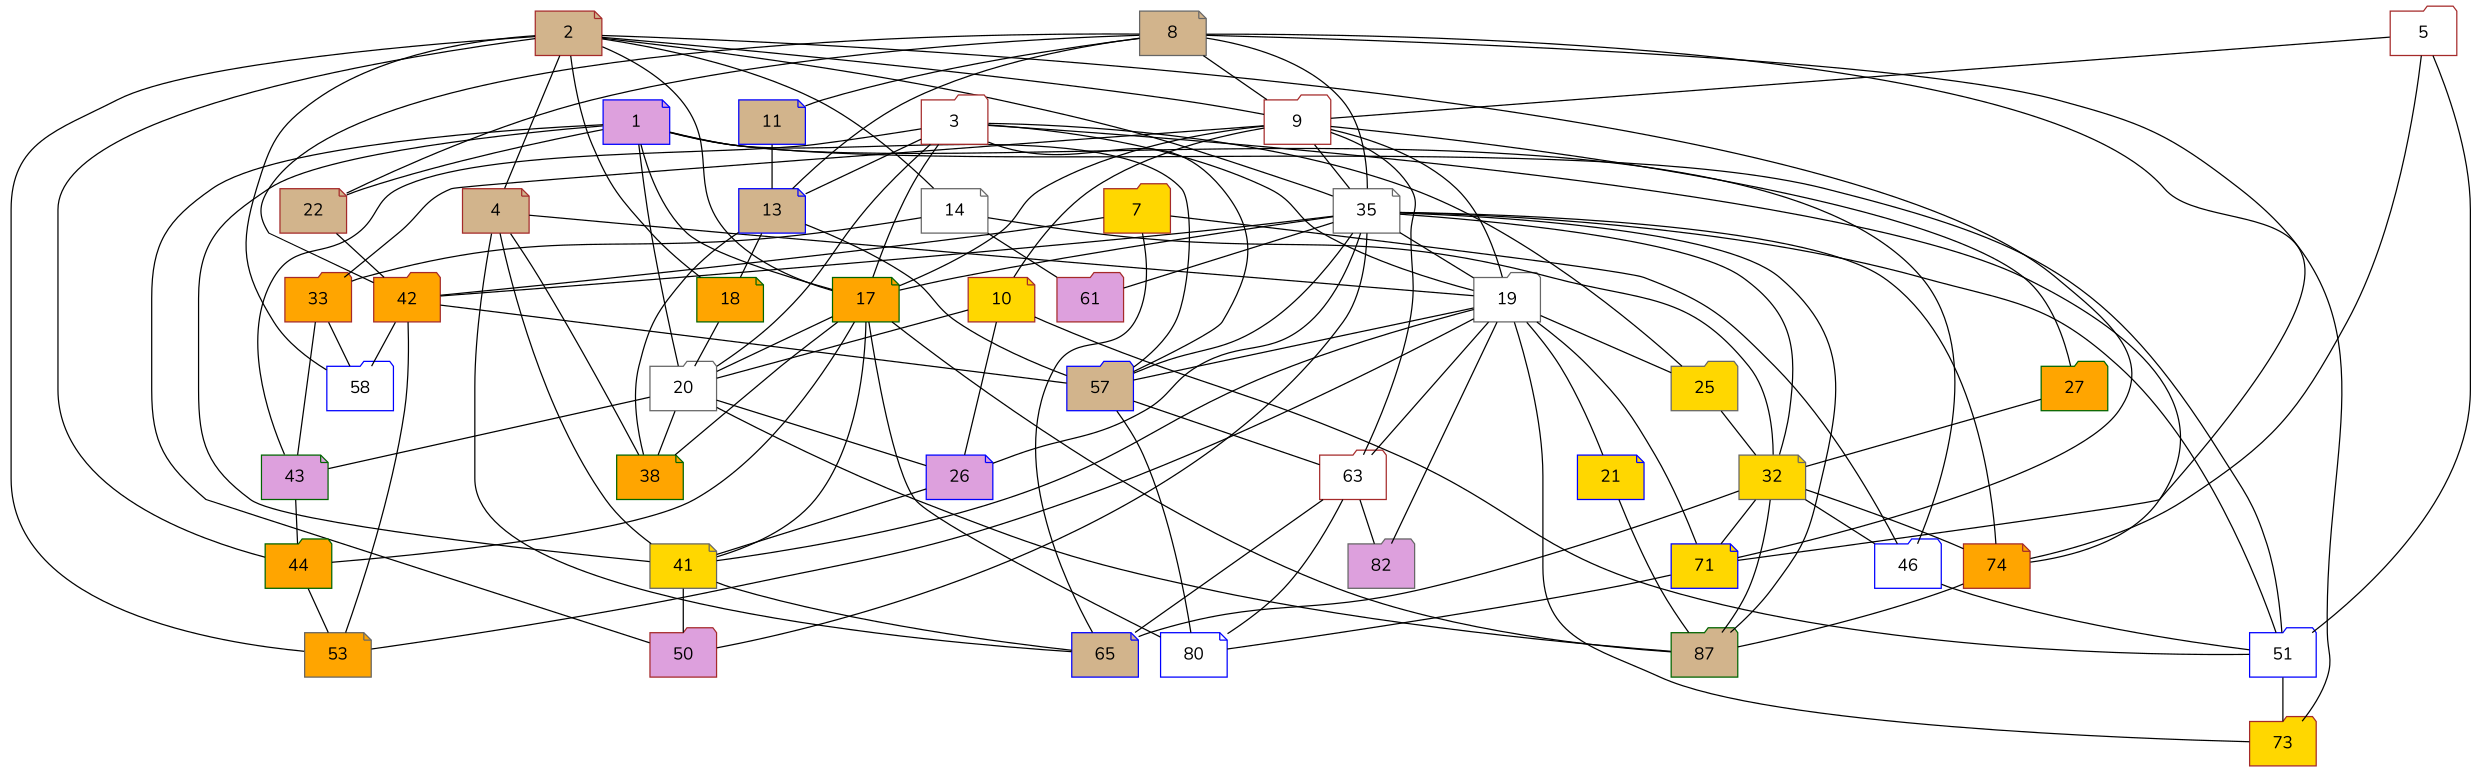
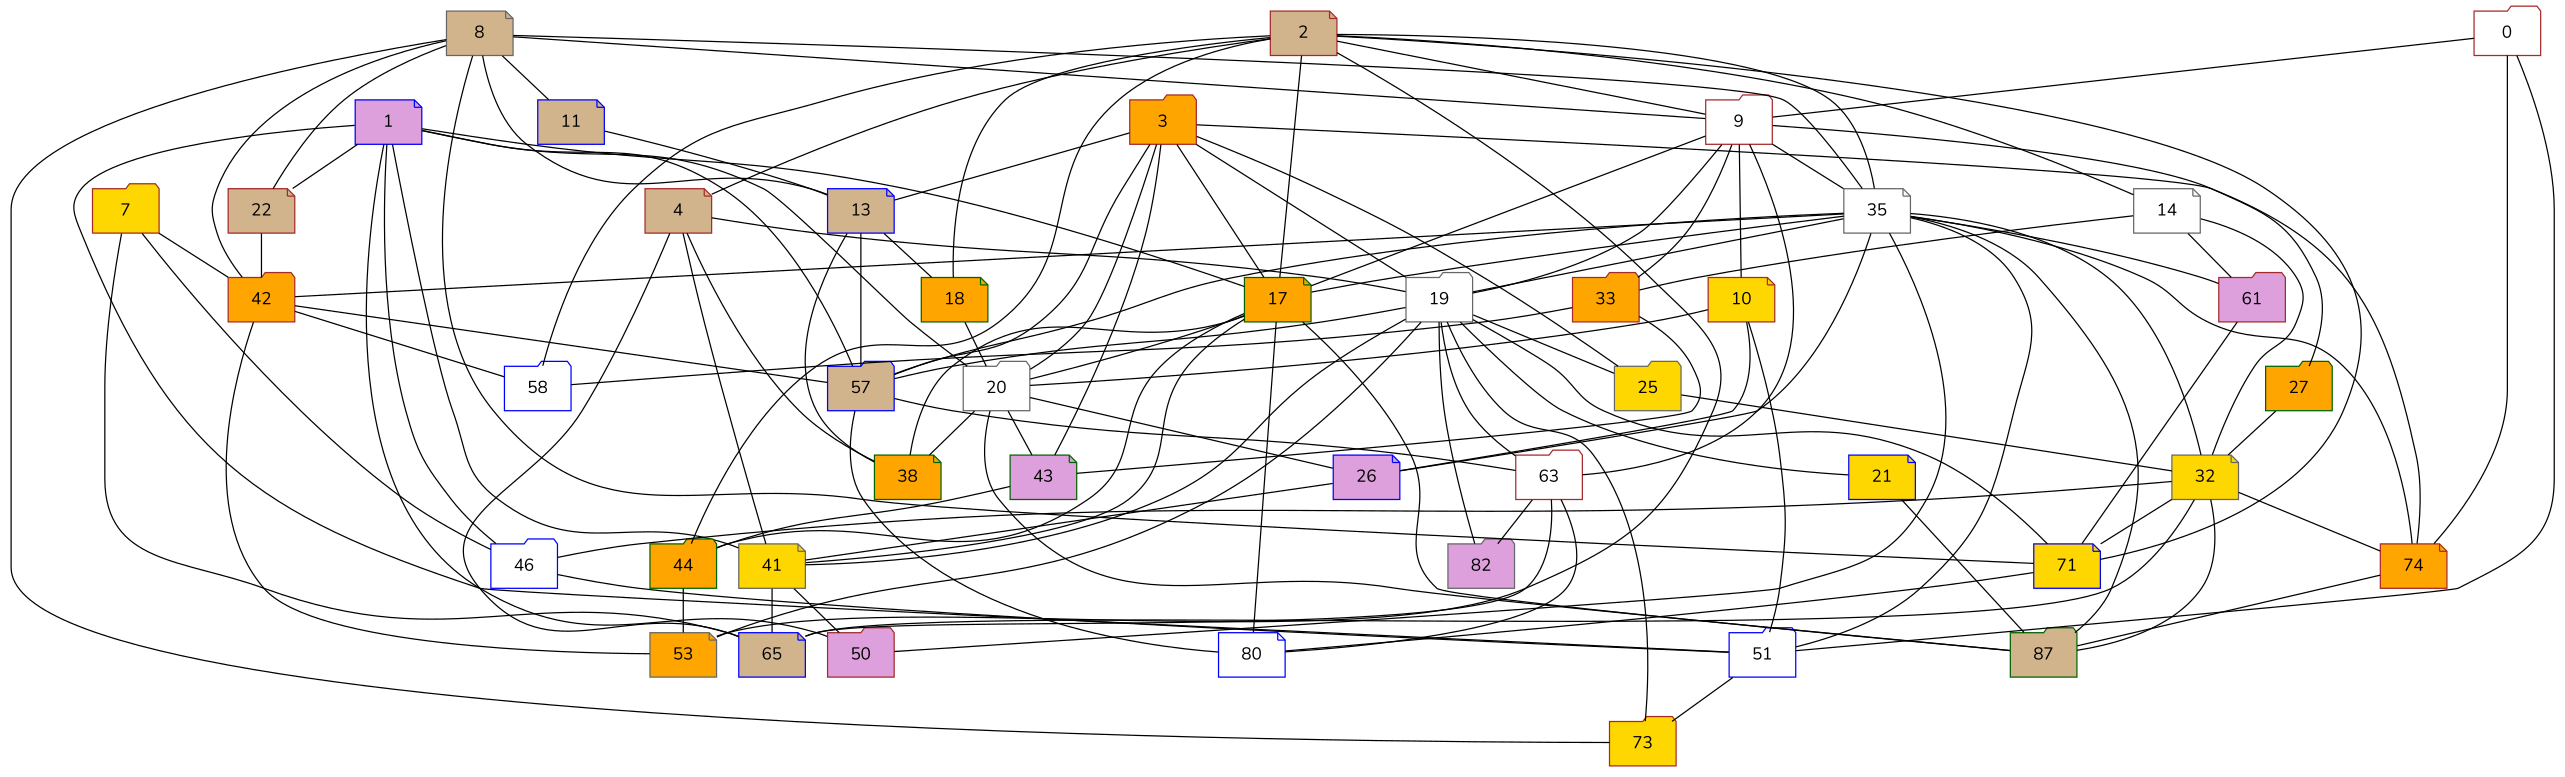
node "5": label "5" -> "0"
node "3": fillcolor white -> orange
edge "61" -- "71": added
